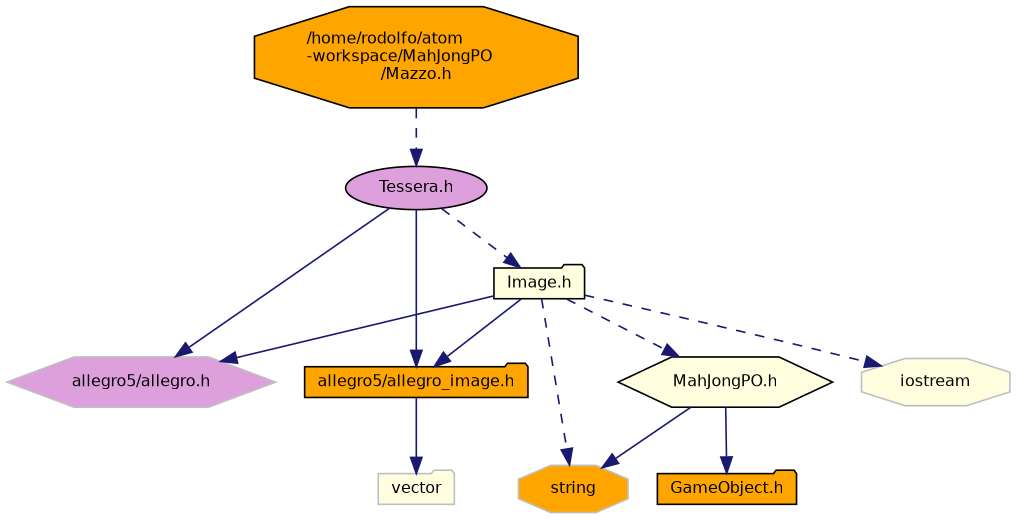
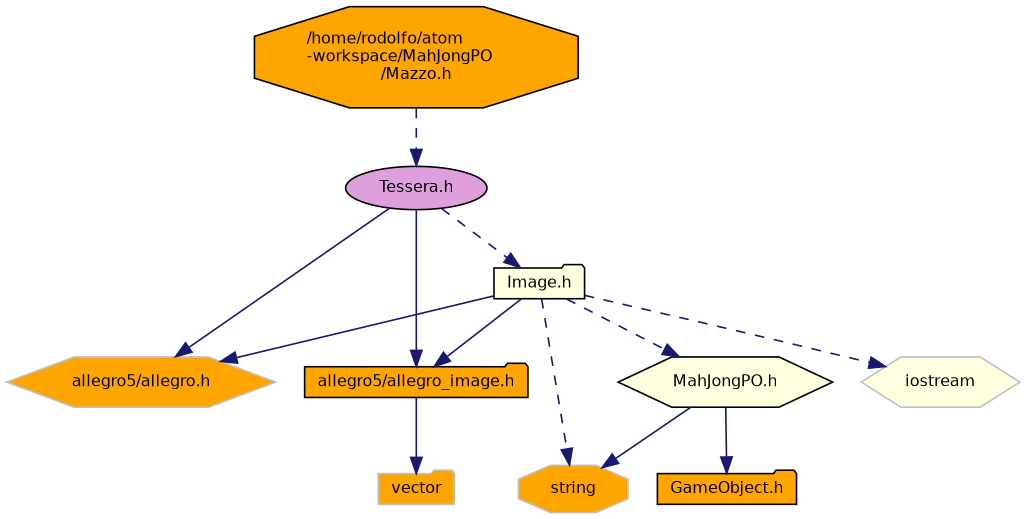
node "allegro5/allegro.h": fillcolor plum -> orange
node "iostream": shape octagon -> hexagon
node "vector": fillcolor lightyellow -> orange
